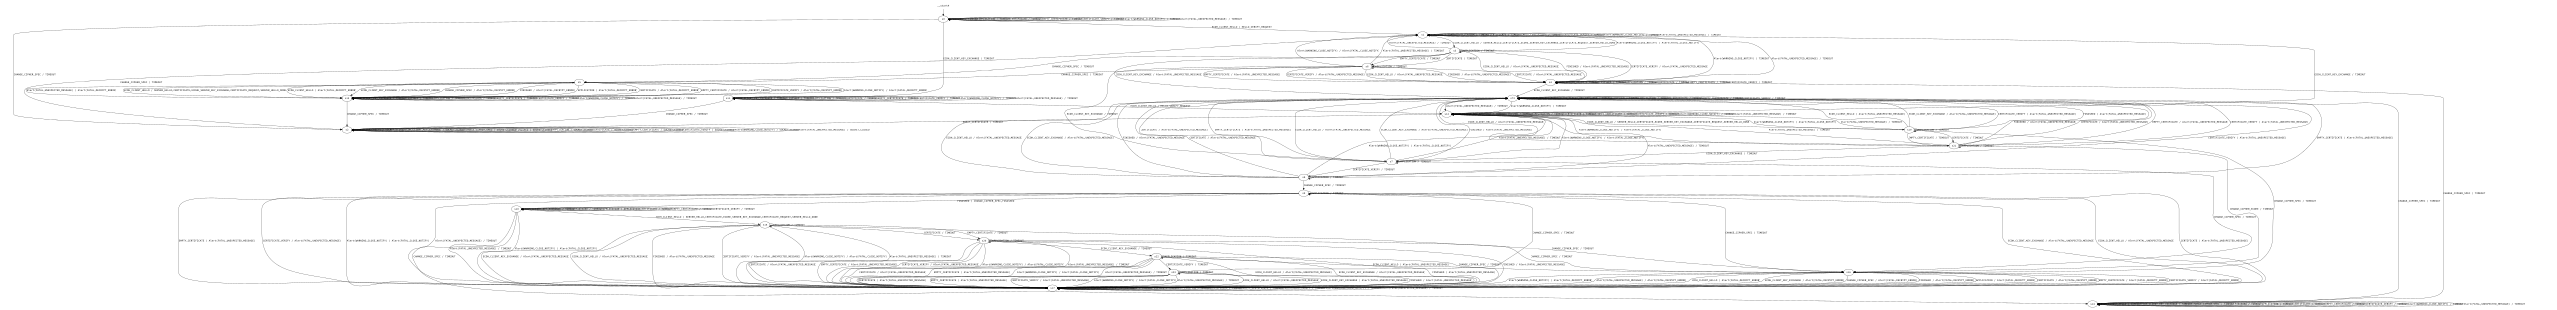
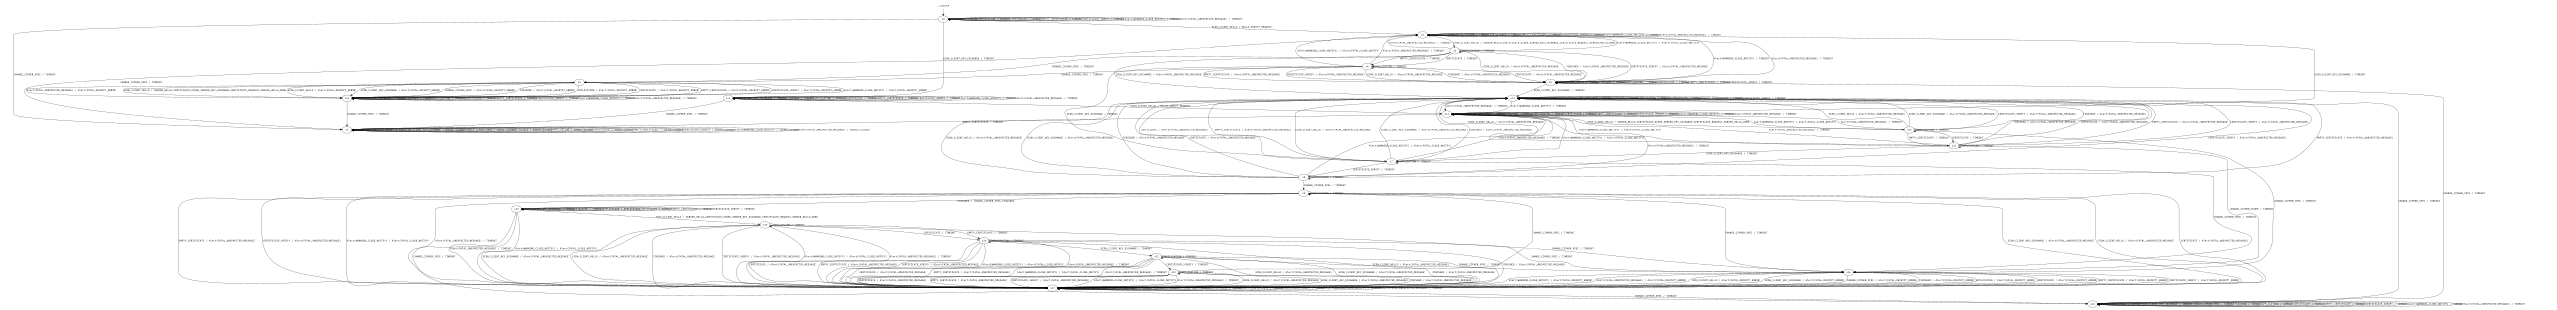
edge "s17" -> "s14": added, label "CHANGE_CIPHER_SPEC / TIMEOUT"
